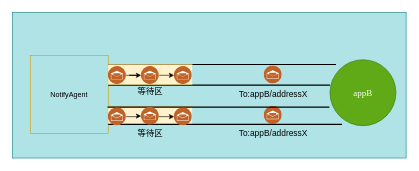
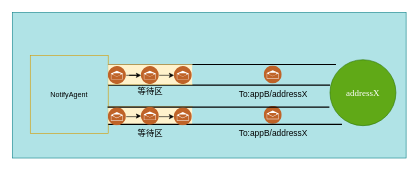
node "appB": label "appB" -> "addressX"
